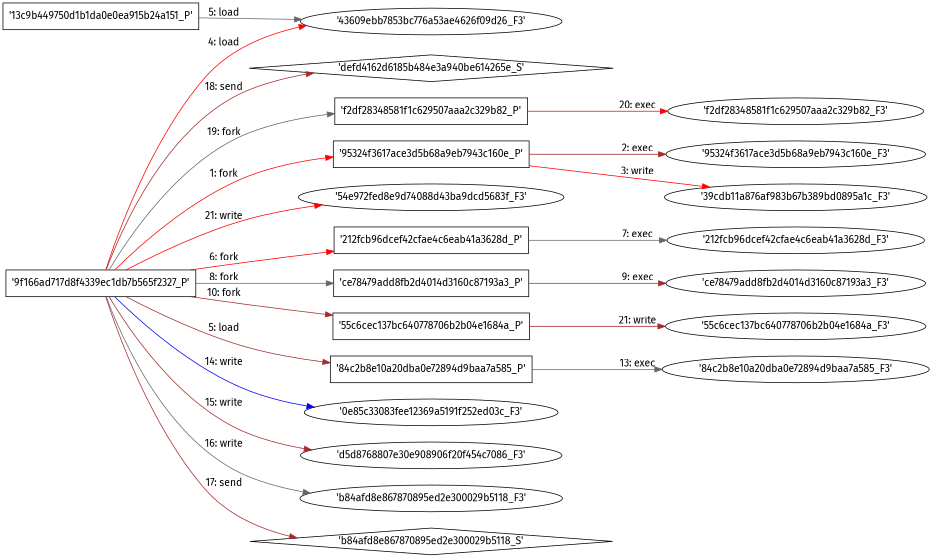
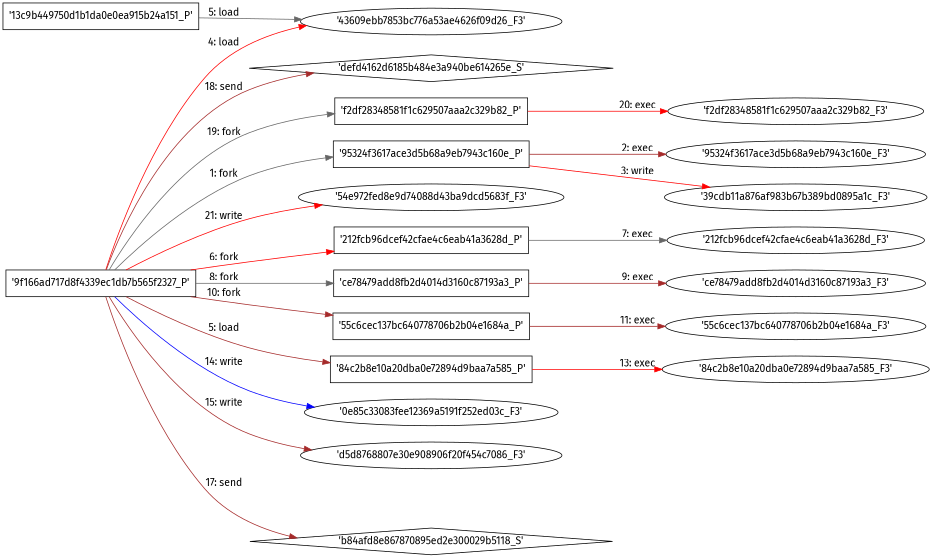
edge "'9f166ad717d8f4339ec1db7b565f2327_P'" -> "'95324f3617ace3d5b68a9eb7943c160e_P'": color red -> gray40
edge "'55c6cec137bc640778706b2b04e1684a_P'" -> "'55c6cec137bc640778706b2b04e1684a_F3'": label "21: write" -> "11: exec"
edge "'84c2b8e10a20dba0e72894d9baa7a585_P'" -> "'84c2b8e10a20dba0e72894d9baa7a585_F3'": color gray40 -> red
node "'b84afd8e867870895ed2e300029b5118_F3'": removed
